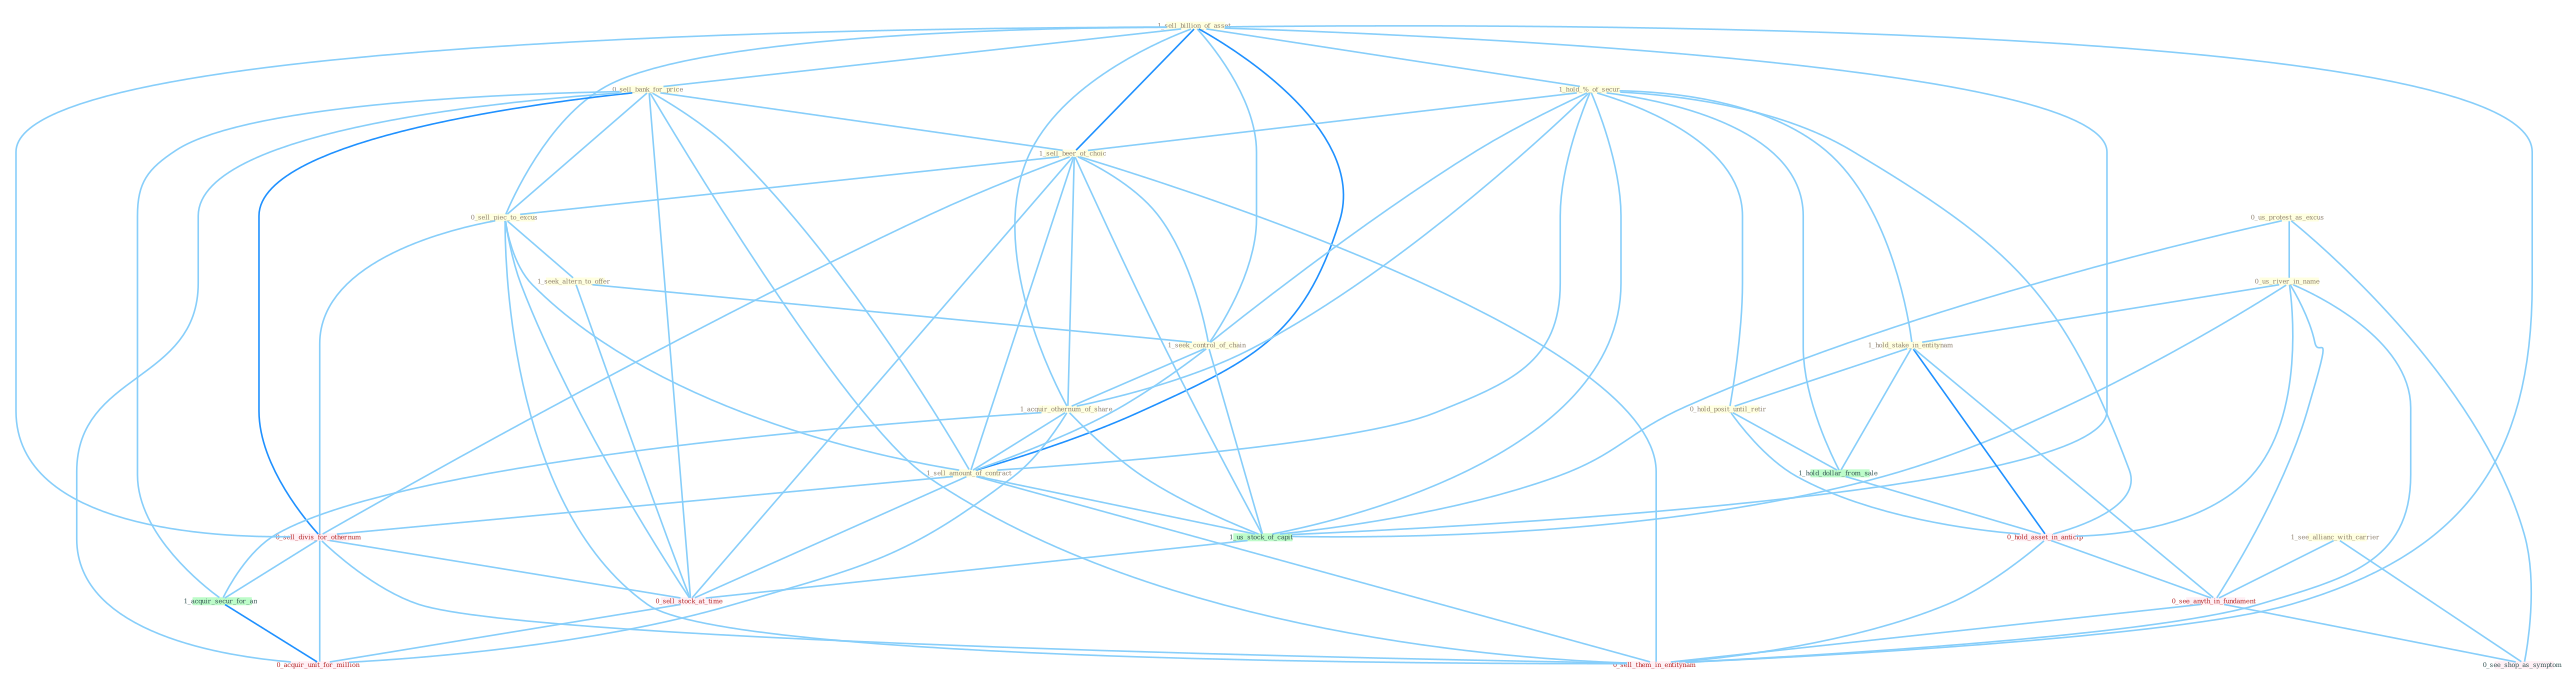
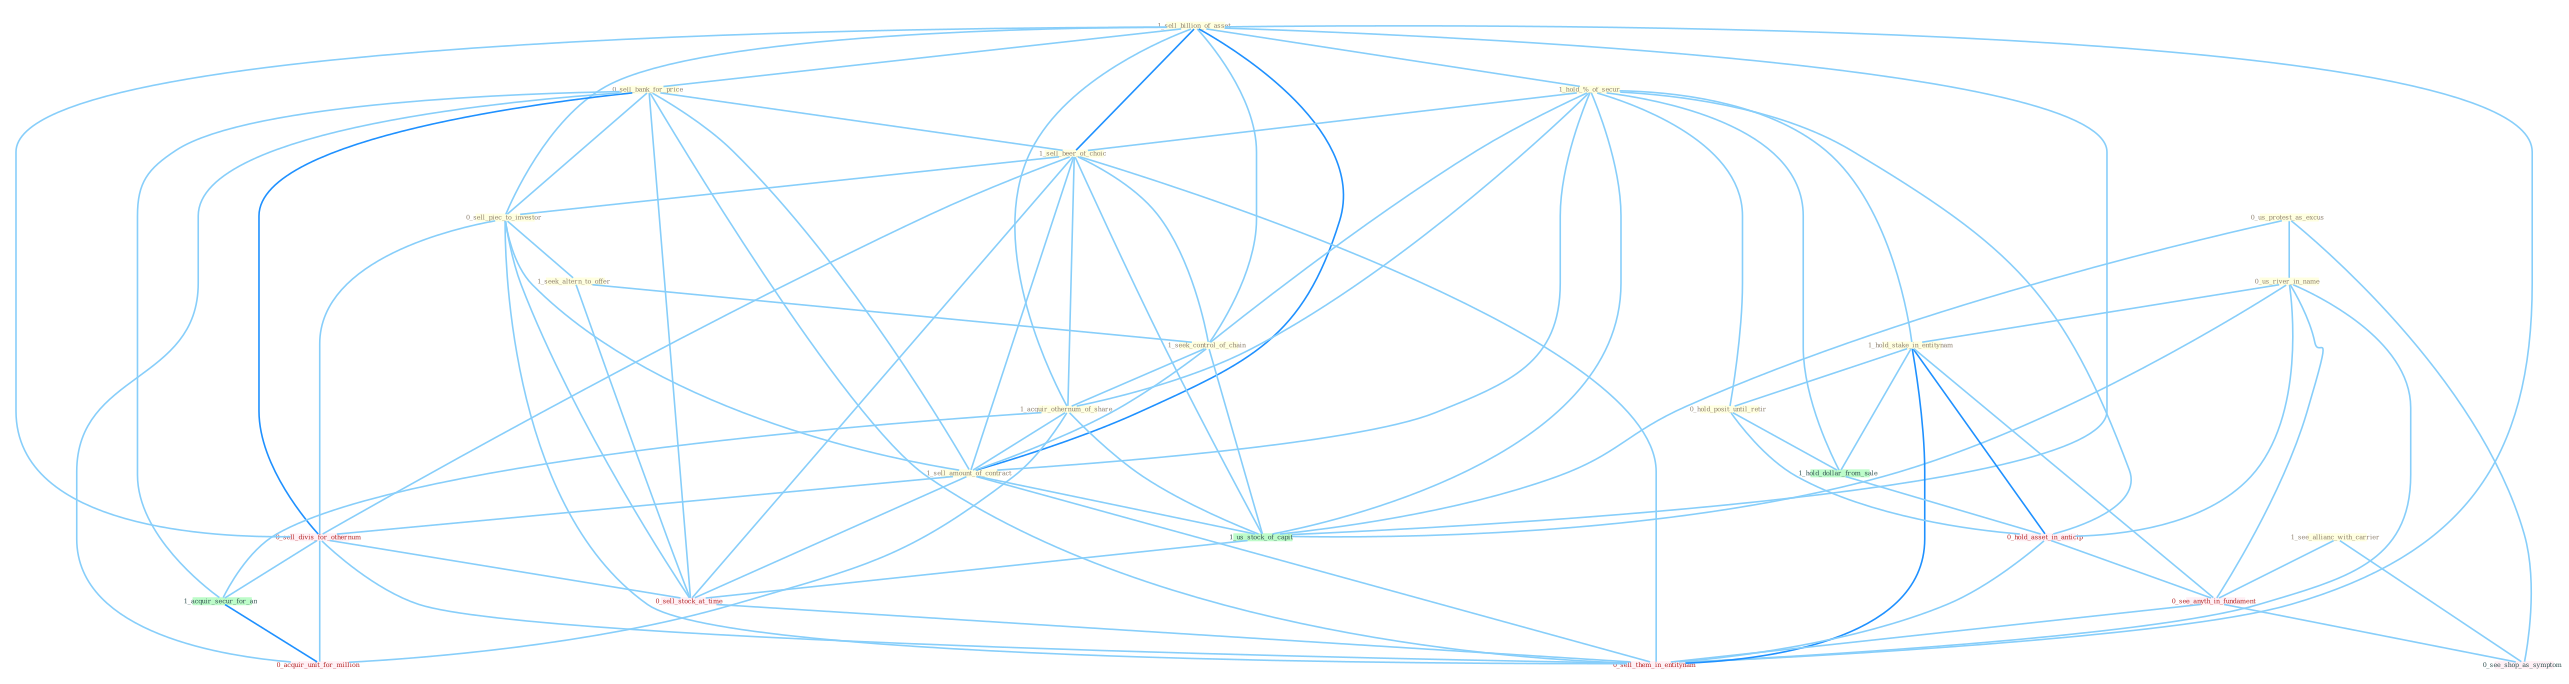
node "0_sell_piec_to_excus": label "0_sell_piec_to_excus" -> "0_sell_piec_to_investor"
edge "1_hold_stake_in_entitynam" -- "0_sell_them_in_entitynam": added
edge "0_sell_stock_at_time" -- "0_acquir_unit_for_million": now "0_sell_stock_at_time" -- "0_sell_them_in_entitynam"
